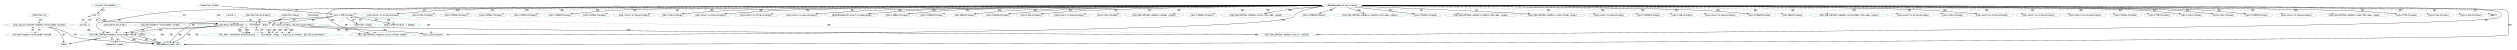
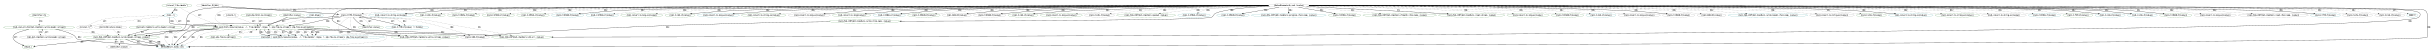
node "(Call,php_file_le_stream())": label "(Call,php_file_le_stream())" -> "(Call,php_fetch_le_stream())"
node "(MethodParameterIn,convert_to_long(zvalue))": label "(MethodParameterIn,convert_to_long(zvalue))" -> "(Call,convert_to_long(zvalue))"
edge "(MethodParameterIn,zval *zvalue)" -> "(Call,Z_RES_P(zvalue))": now "(Call,ZVAL_COPY(&ch->handlers->write->func_name, zvalue))" -> "(Call,Z_RES_P(zvalue))"
node "(Call,php_file_le_pstream())": added
